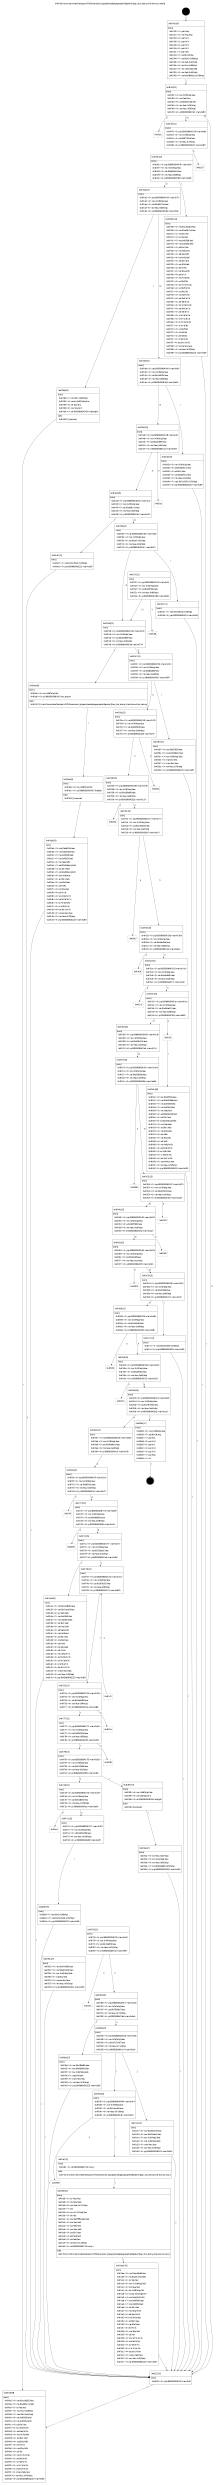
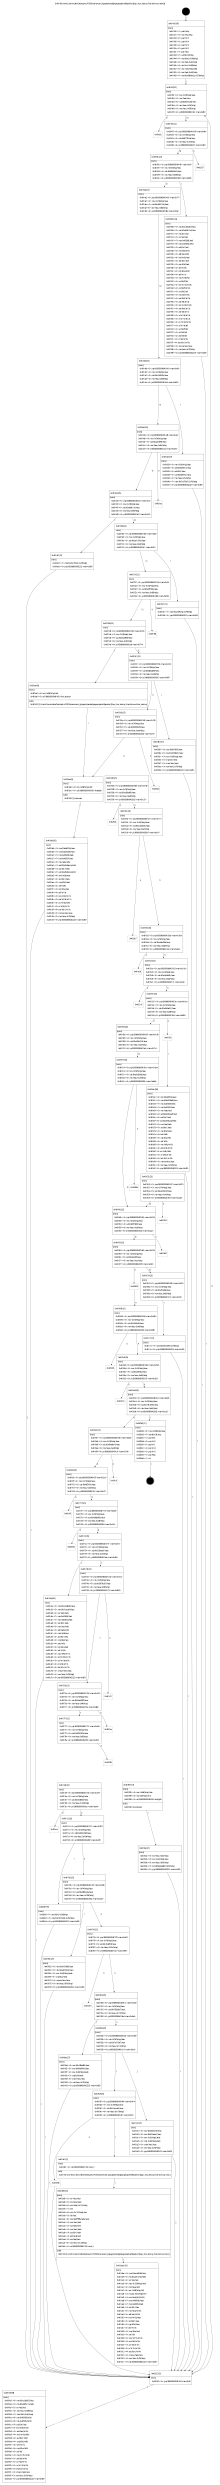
edge "0x401476 [22]" -> "0x40148c [22]": added, label "18"
node "0x40198e [23]": removed
edge "0x401506 [25]" -> "0x401538 [25]": now "0x401506 [25]" -> "0x40151f [25]"
edge "0x40156a [25]" -> "0x401583 [25]": now "0x40156a [25]" -> "0x401bad [9]"
edge "0x401619 [25]" -> "0x401632 [25]": now "0x401619 [25]" -> "0x40164b [25]"
edge "0x40167d [25]" -> "0x401696 [25]": now "0x402078" -> "0x401696 [25]"
node "0x401c1f": added
edge "0x401c72" -> "0x401745 [25]": reversed
node "0x401790 [25]": removed
node "0x4017db [25]": added
edge "0x401aba [103]" -> "0x402223 [5]": now "0x401858" -> "0x402223 [5]"
